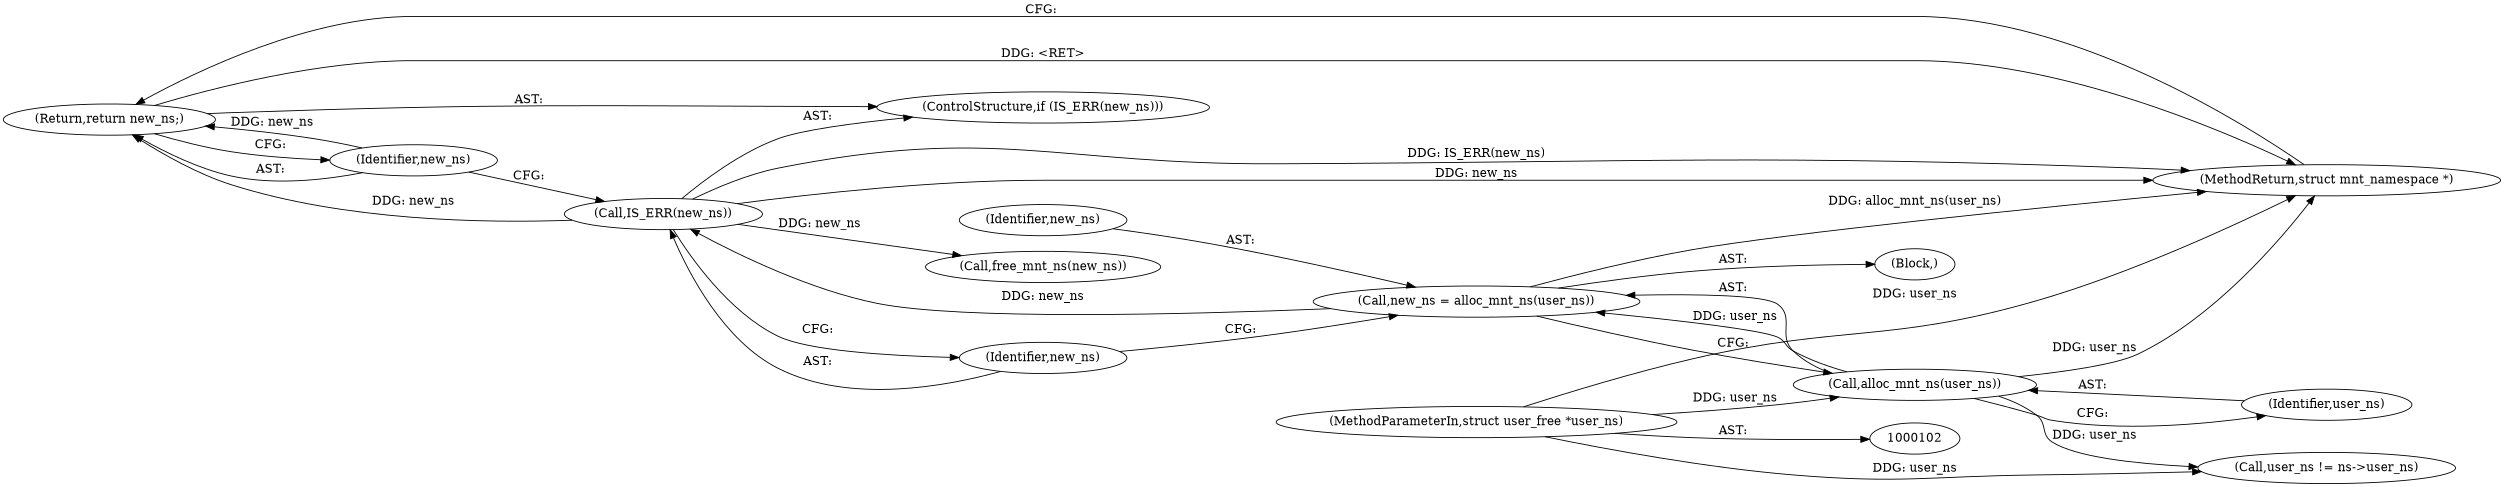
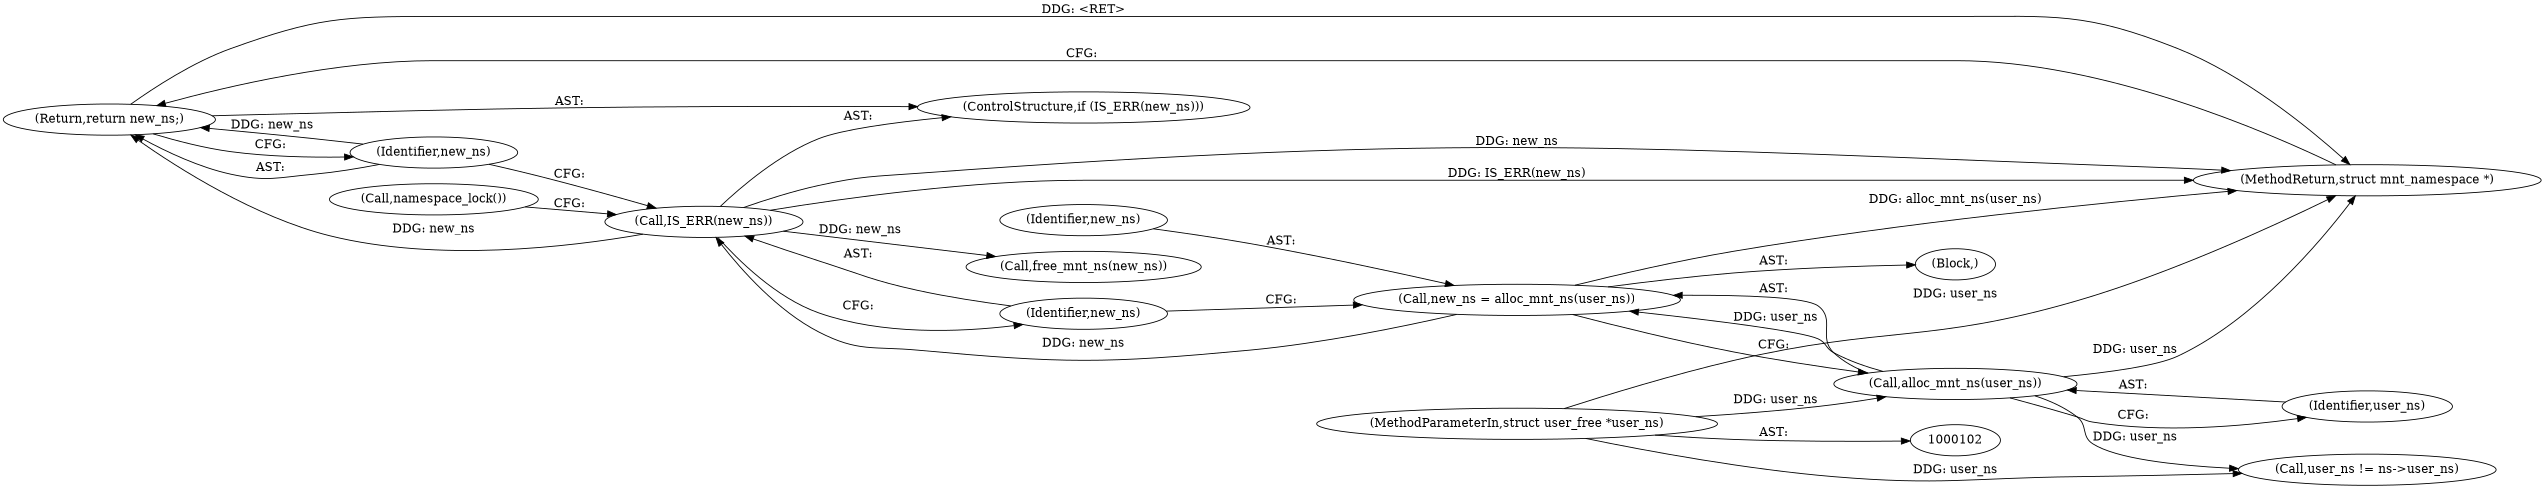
node "(Call,namespace_lock())": added
